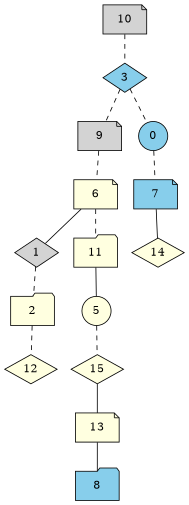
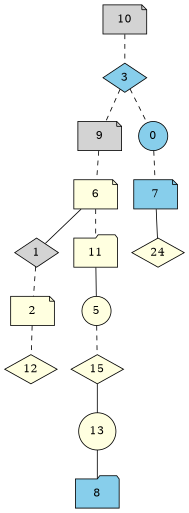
node "14": label "14" -> "24"
node "2": shape folder -> note
node "13": shape note -> circle
